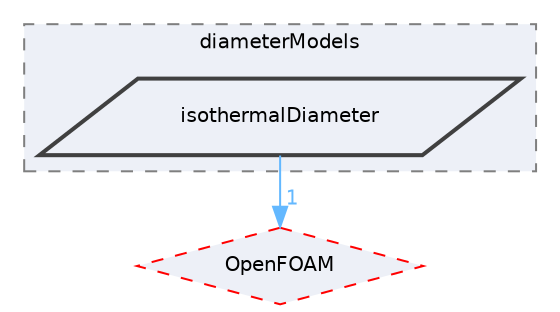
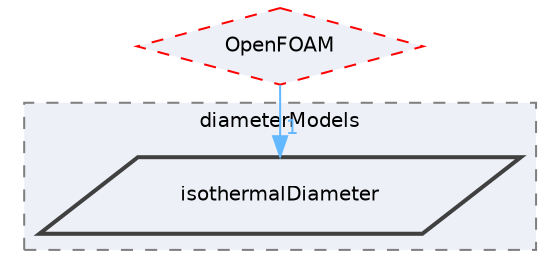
edge "isothermalDiameter" -> "OpenFOAM": reversed
